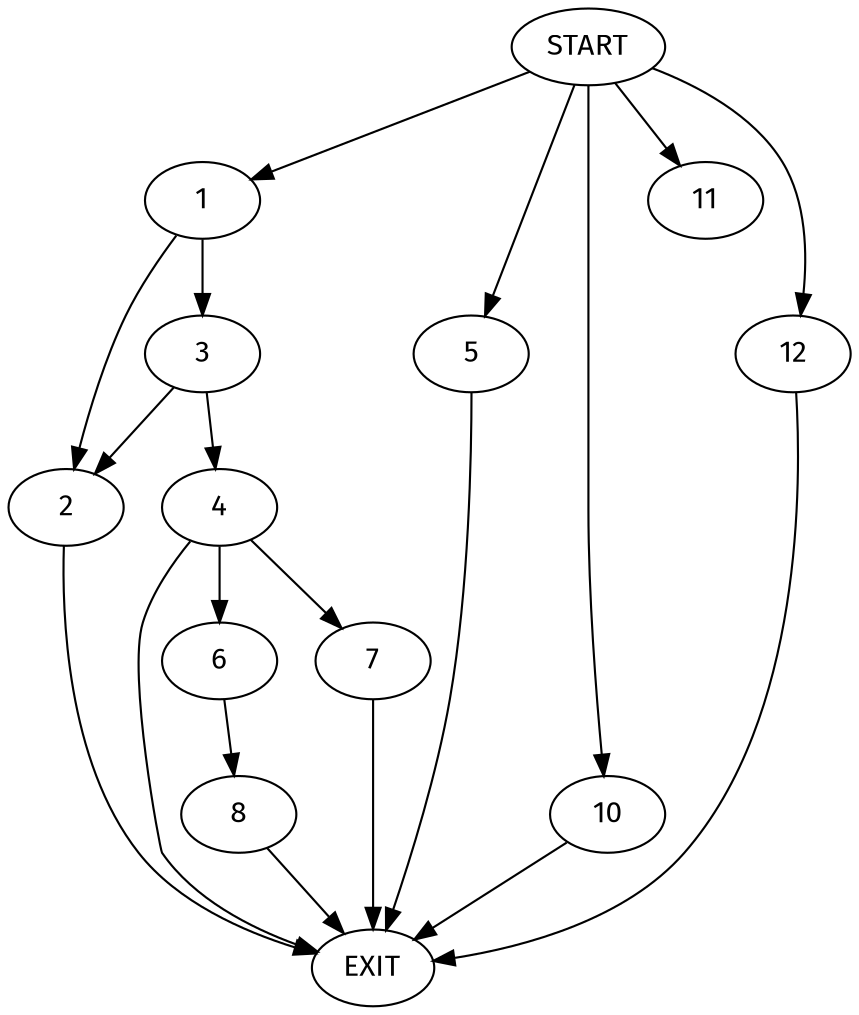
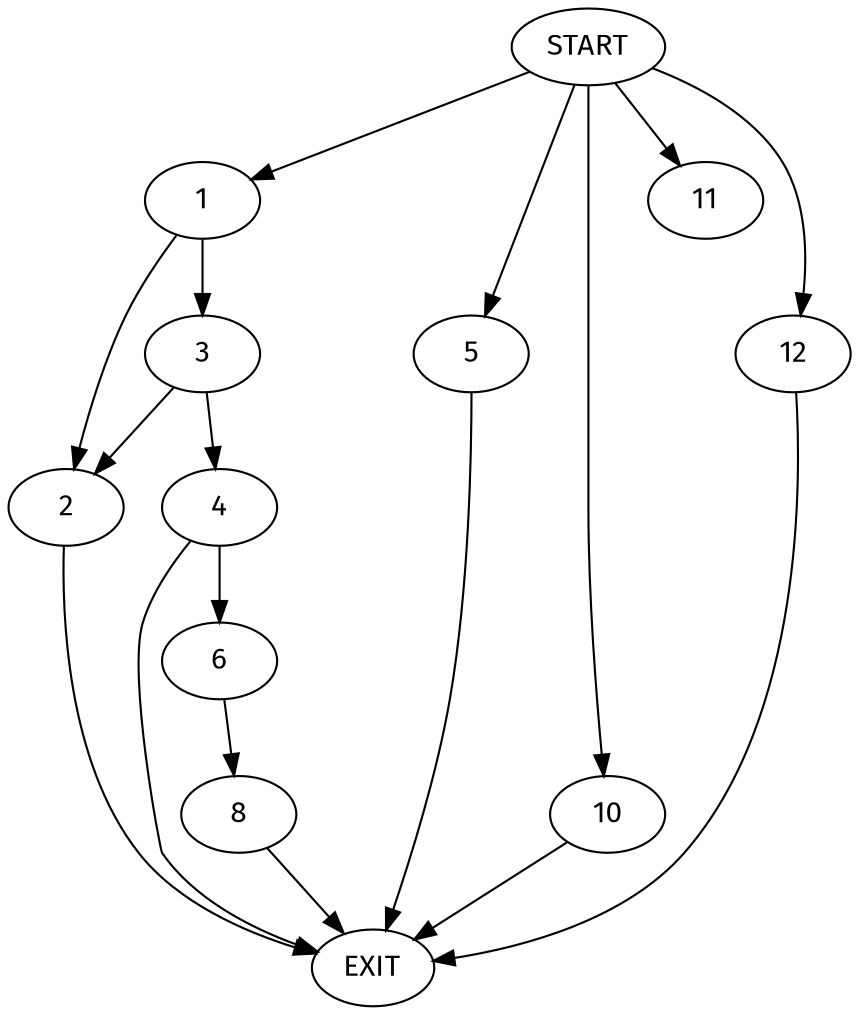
node "7": removed
